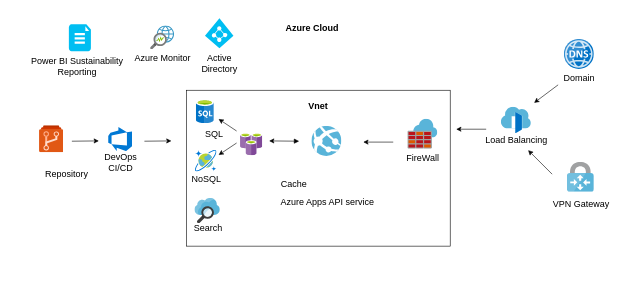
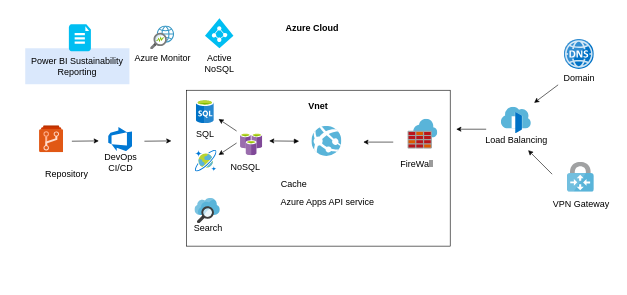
node "Active Directory": label "Active Directory" -> "Active NoSQL"
node "Power BI Sustainability Reporting": fillcolor #ffffff -> #dae8fc
node "SQL": moved (214, 134) -> (205, 134)
node "FireWall": moved (423, 158) -> (417, 164)
node "NoSQL": moved (206, 179) -> (245, 167)
